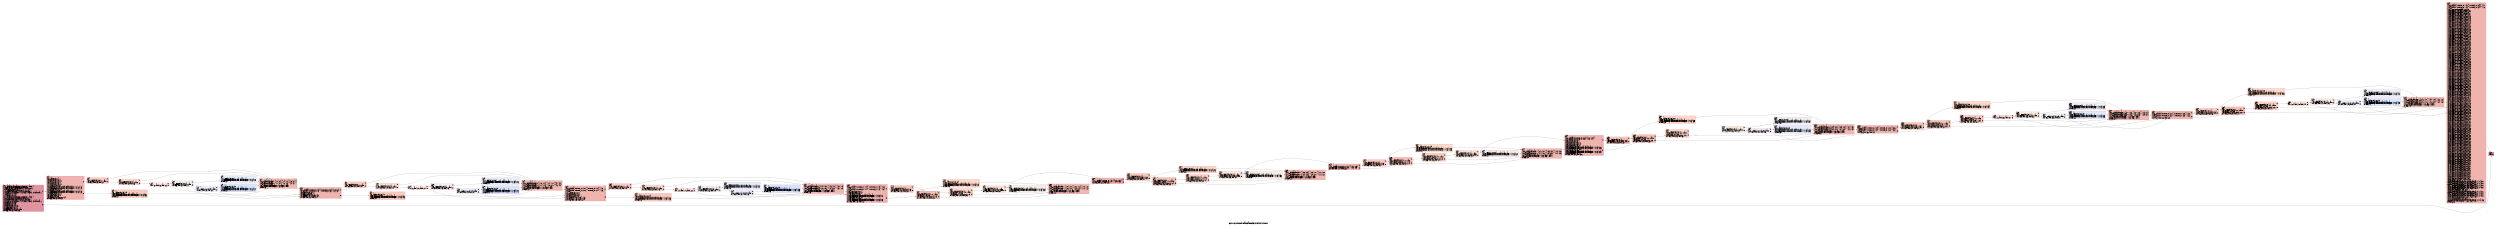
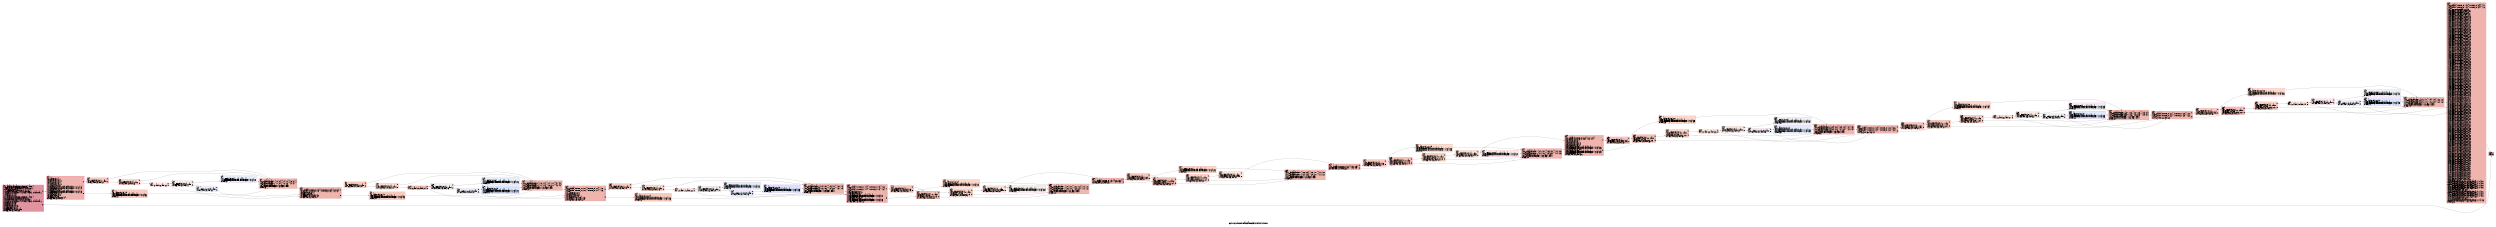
node "%315:": added
node "%235:": removed
node "%75:": removed
node "%104:": fillcolor #f1ccb870 -> #dc5d4a70
